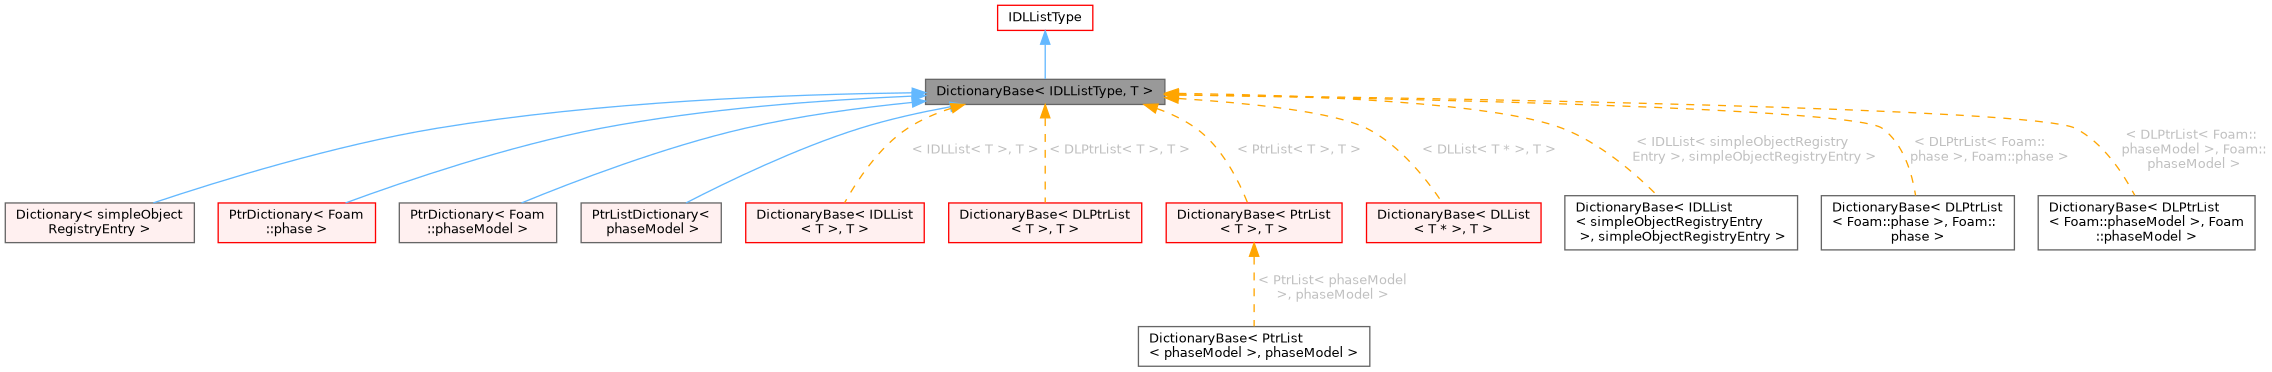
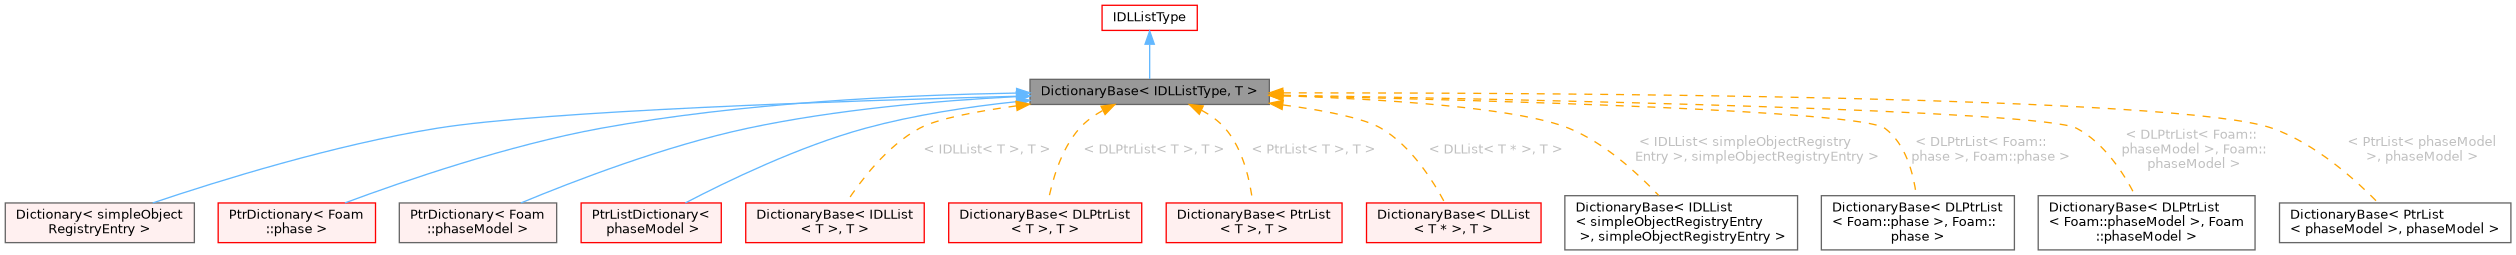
node "PtrListDictionary< phaseModel >": color gray40 -> red
edge "DictionaryBase< PtrList < phaseModel >, phaseModel >" -> "DictionaryBase< PtrList < T >, T >": now "DictionaryBase< PtrList < phaseModel >, phaseModel >" -> "DictionaryBase< IDLListType, T >"
